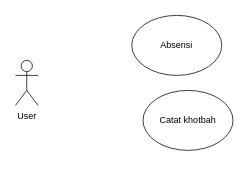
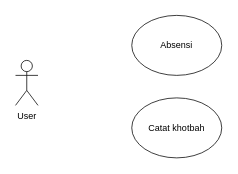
node "Catat khotbah": moved (188, 120) -> (177, 128)
